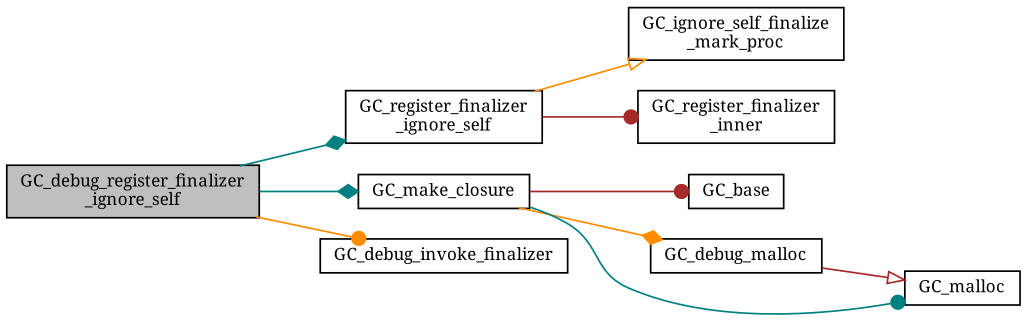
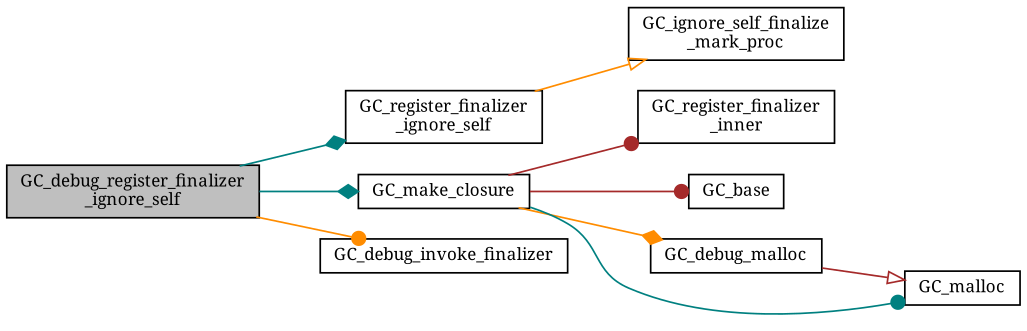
edge "GC_register_finalizer _ignore_self" -> "GC_register_finalizer _inner": now "GC_make_closure" -> "GC_register_finalizer _inner"
